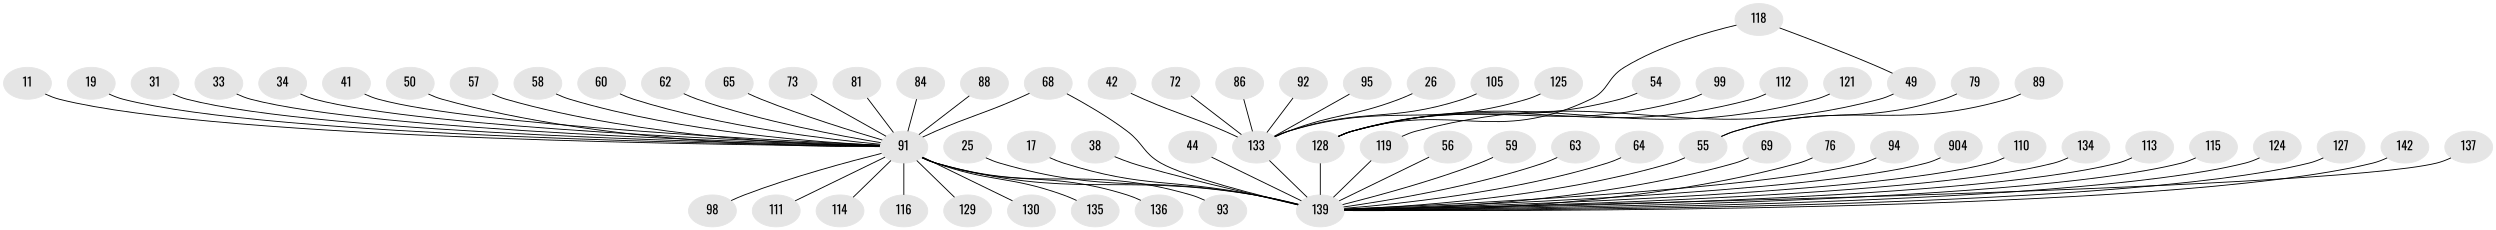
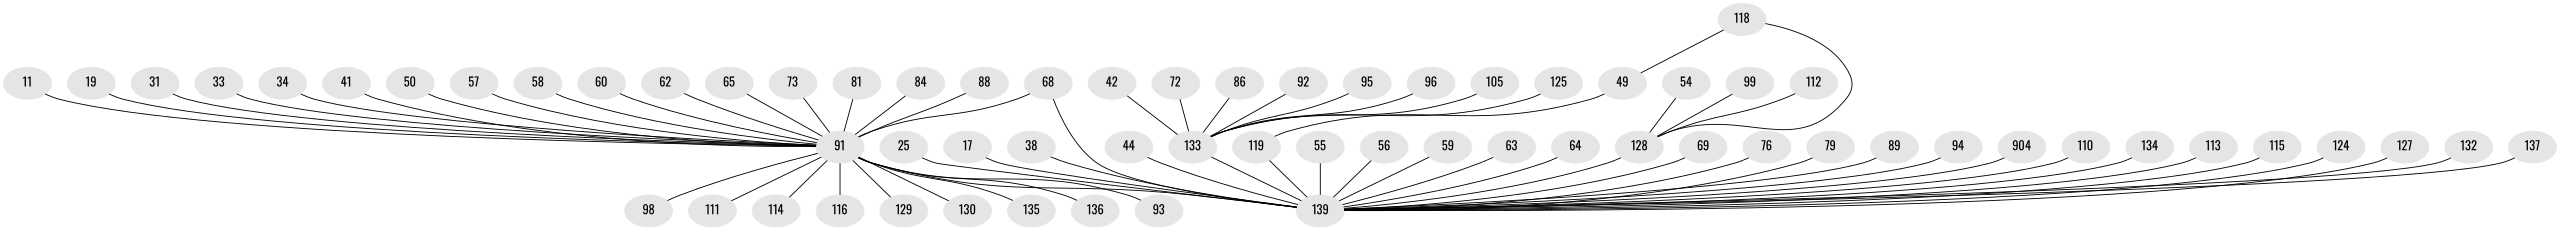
node "26": label "26" -> "96"
node "121": removed
edge "79" -- "55": now "79" -- "139"
edge "89" -- "55": now "89" -- "139"
node "142": label "142" -> "132"
